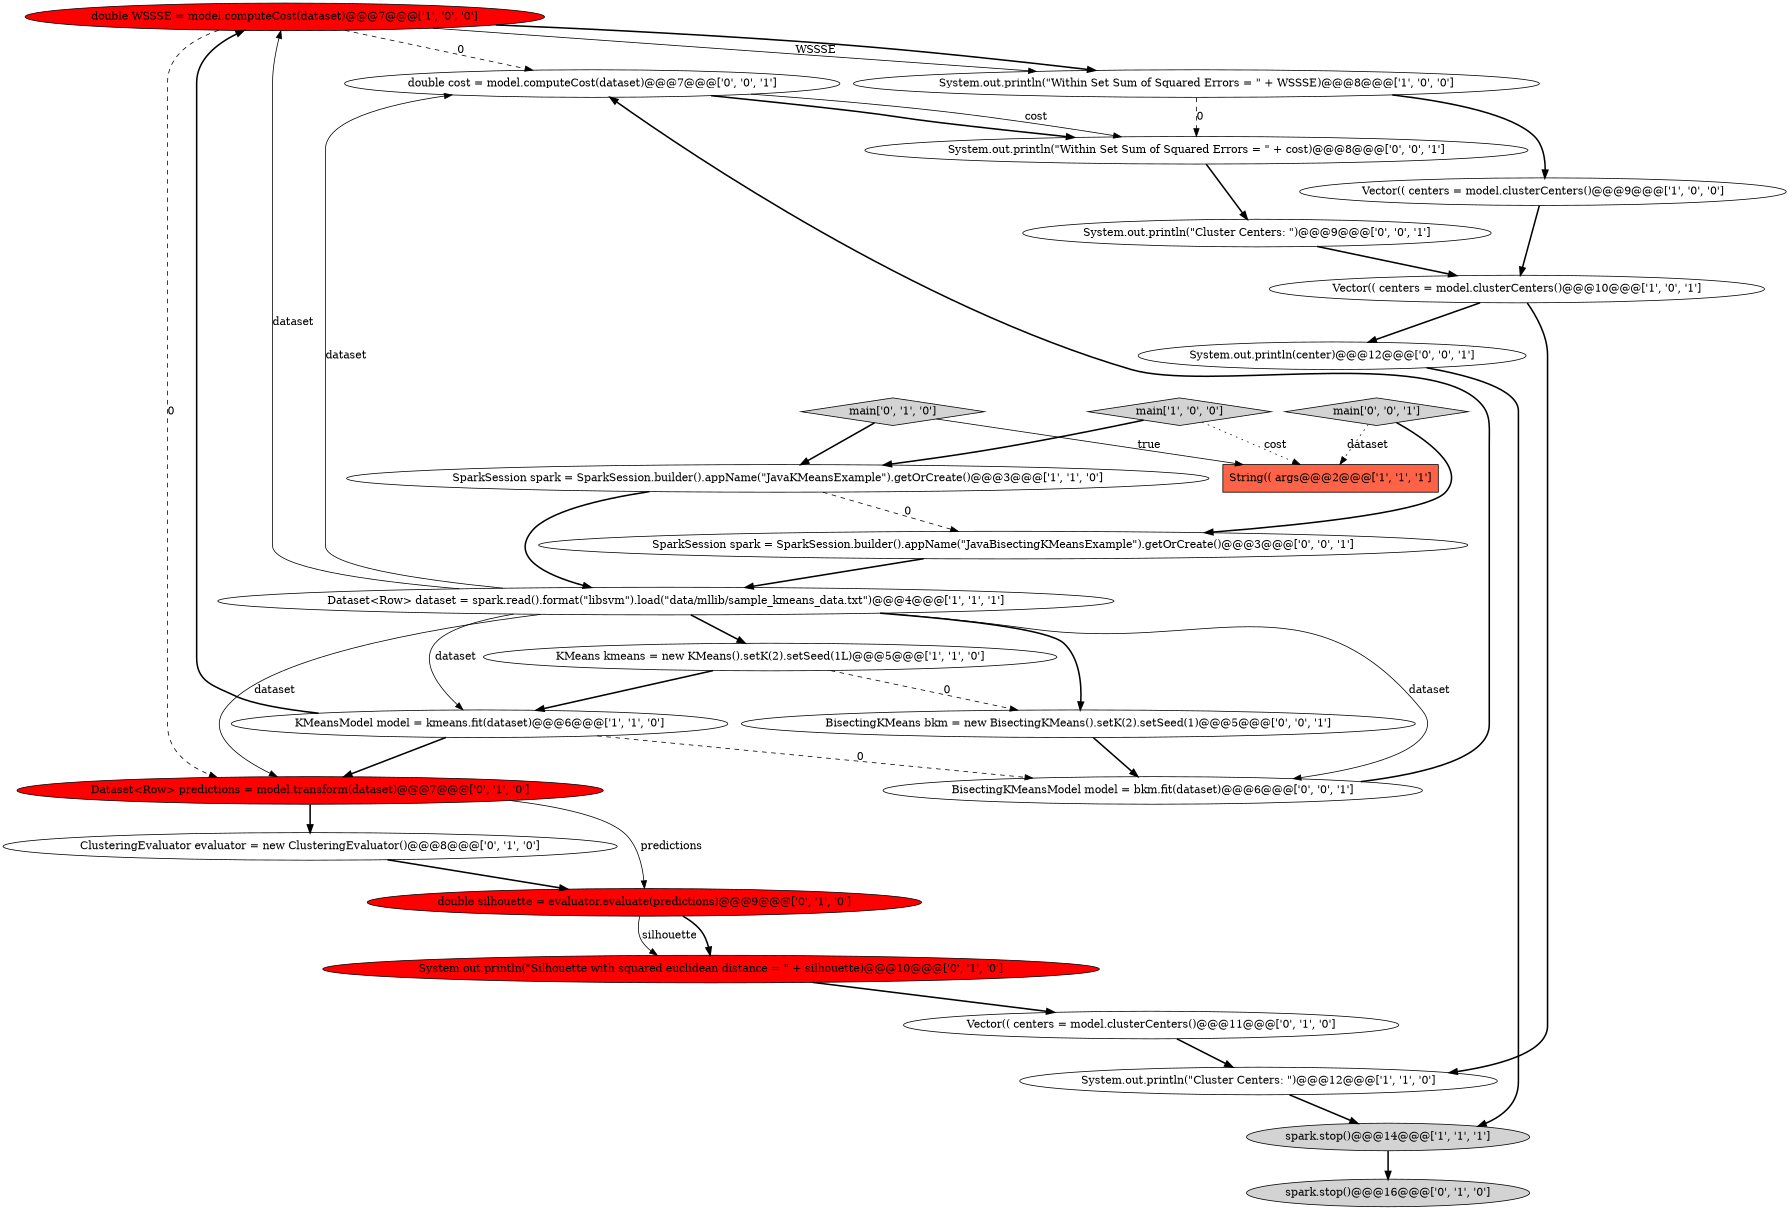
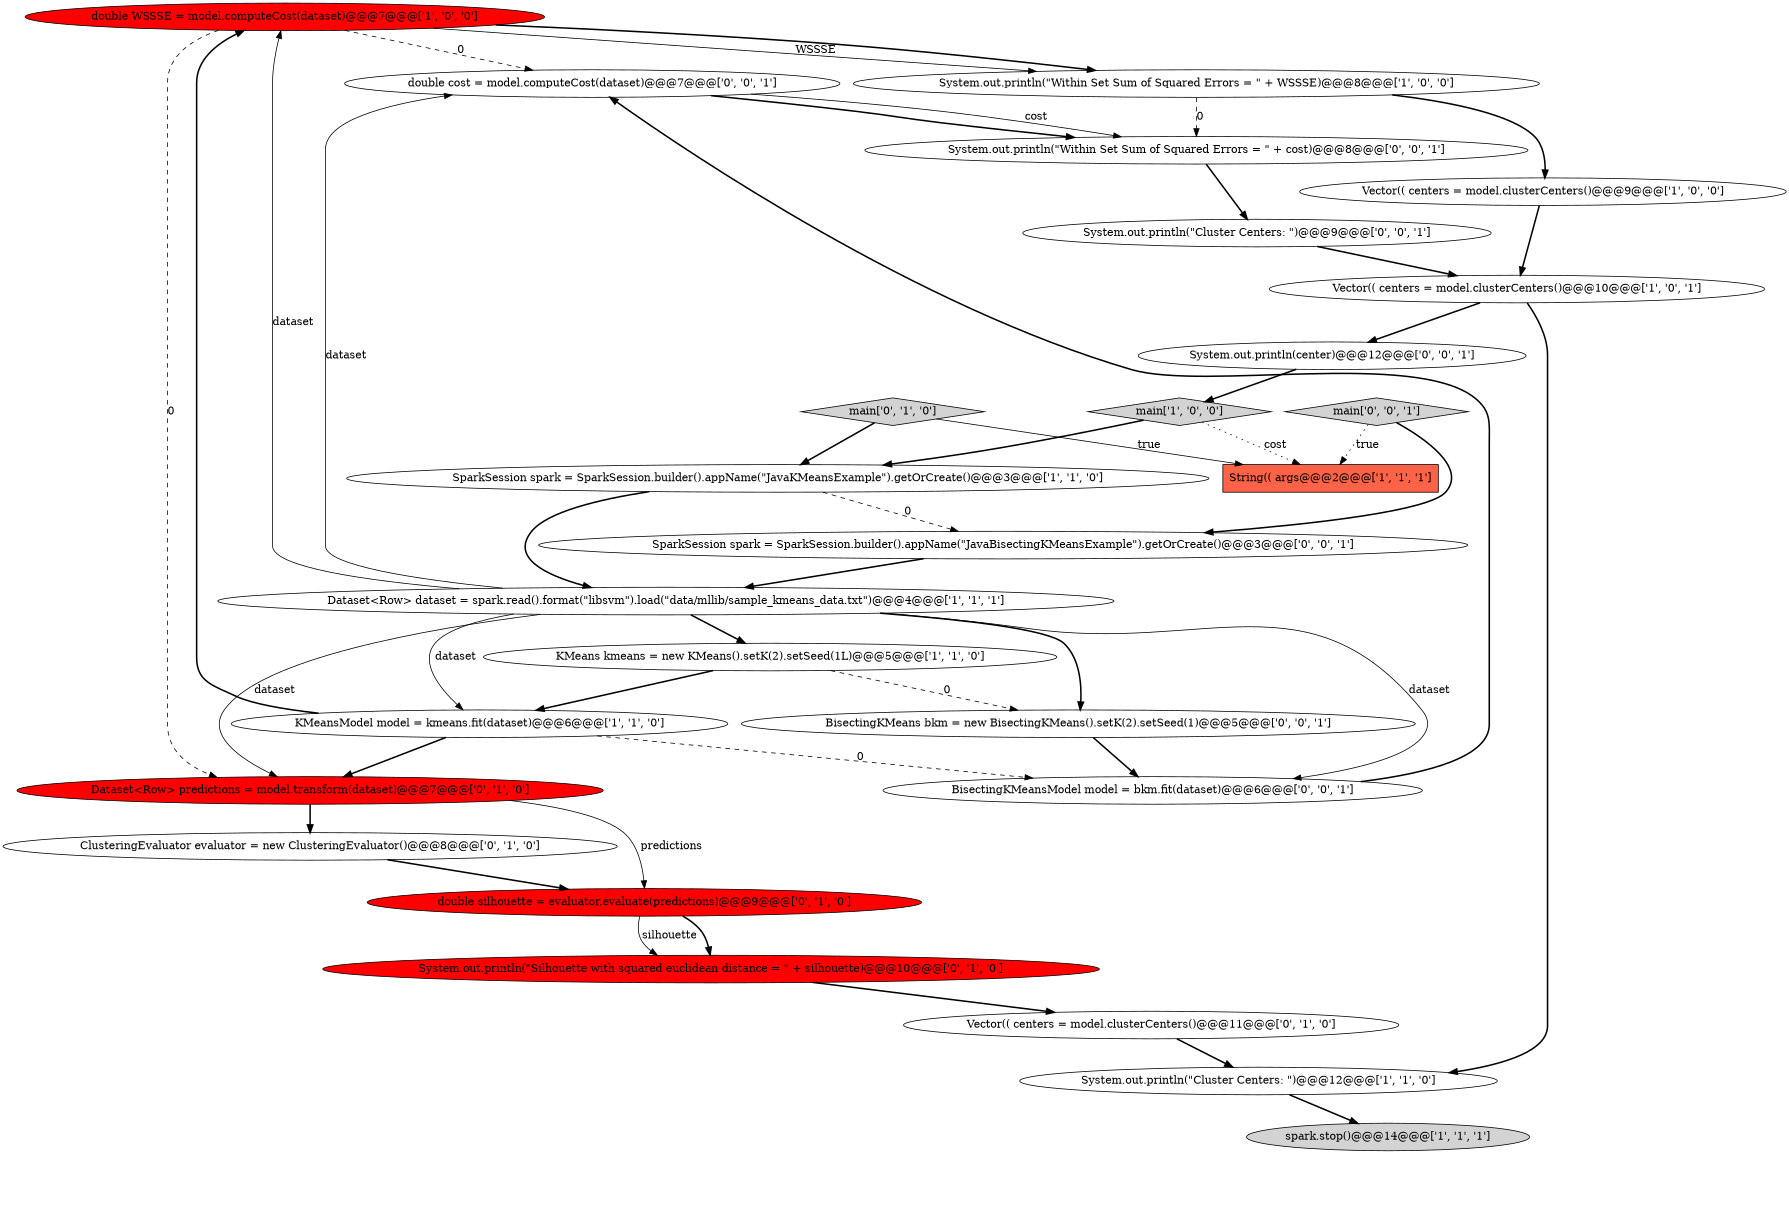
edge "main['0', '0', '1']" -> "String(( args@@@2@@@['1', '1', '1']": label "dataset" -> "true"
edge "System.out.println(center)@@@12@@@['0', '0', '1']" -> "spark.stop()@@@14@@@['1', '1', '1']": now "System.out.println(center)@@@12@@@['0', '0', '1']" -> "main['1', '0', '0']"
node "spark.stop()@@@16@@@['0', '1', '0']": removed
